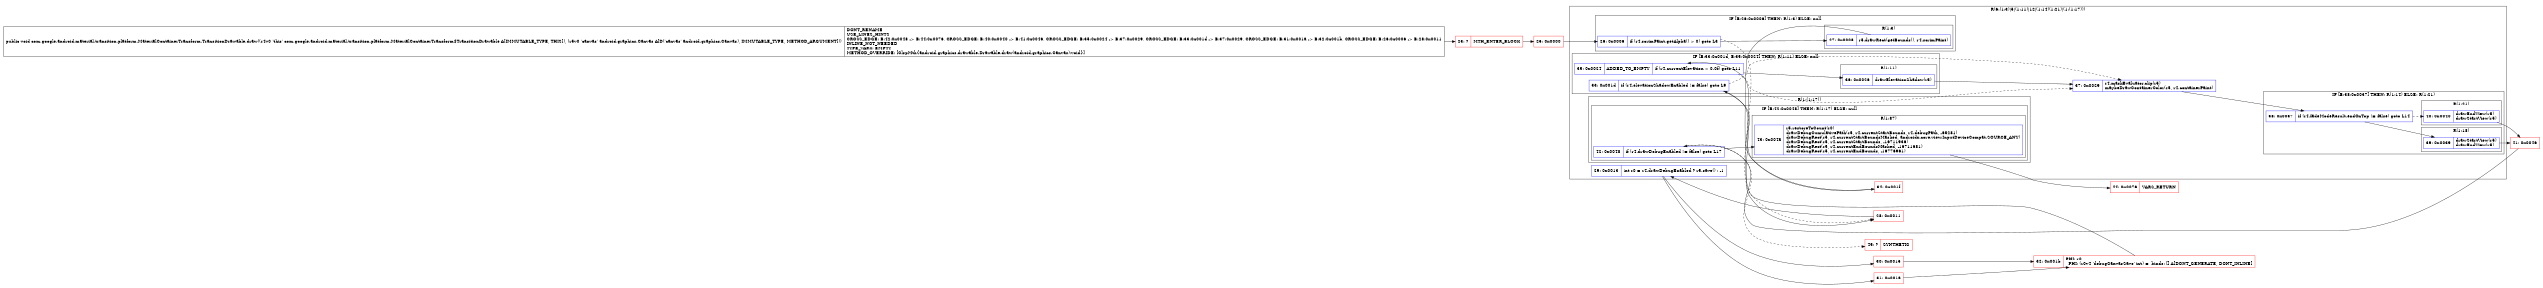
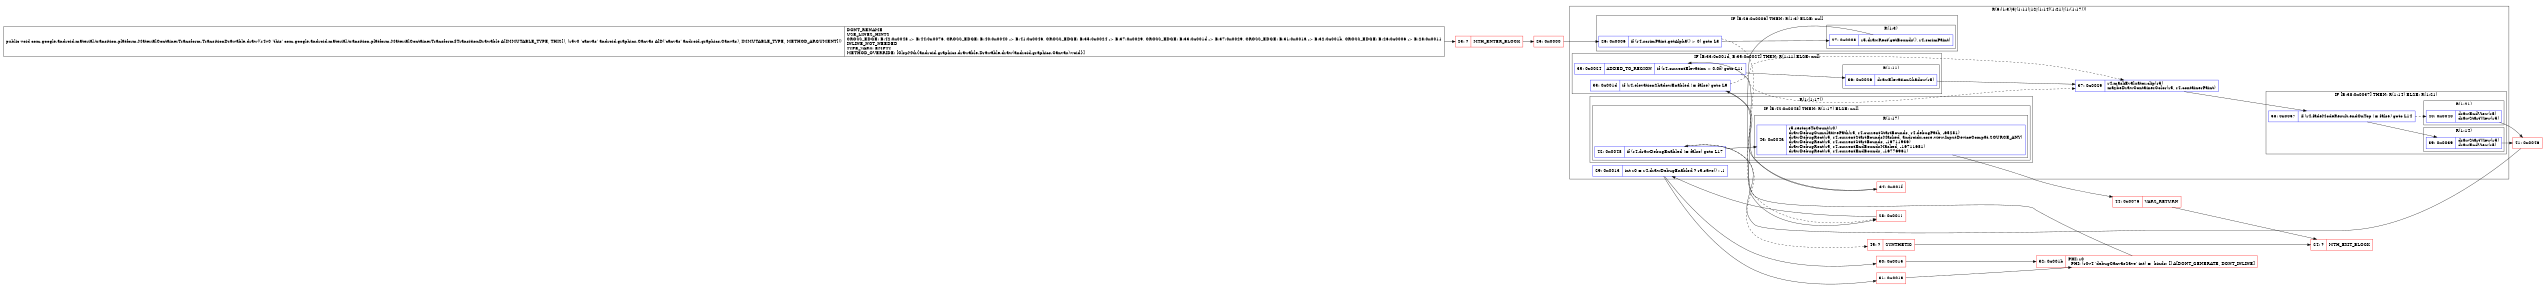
node "35: 0x0024": text "ADDED_TO_EMPTY" -> "ADDED_TO_REGION"
cluster "R(1:87)": label "R(1:87)" -> "R(1:17)"
cluster "R(1:18)": label "R(1:18)" -> "R(1:14)"
node "24: ?": added
